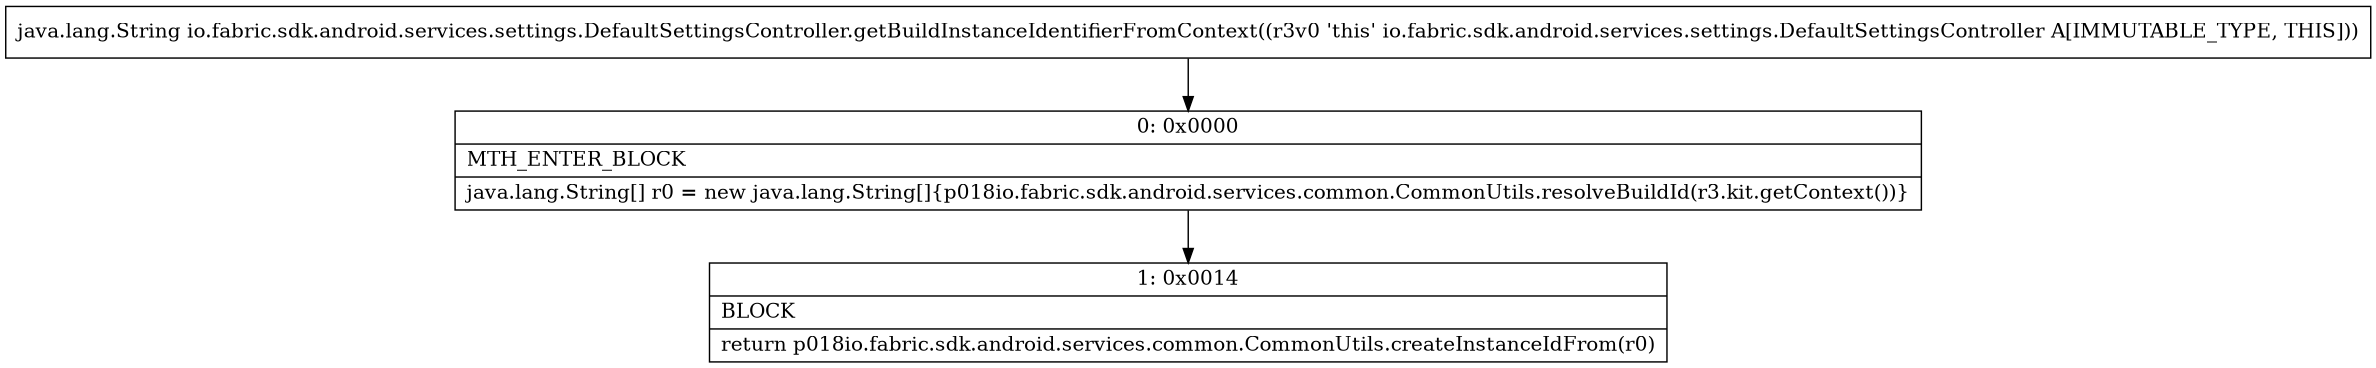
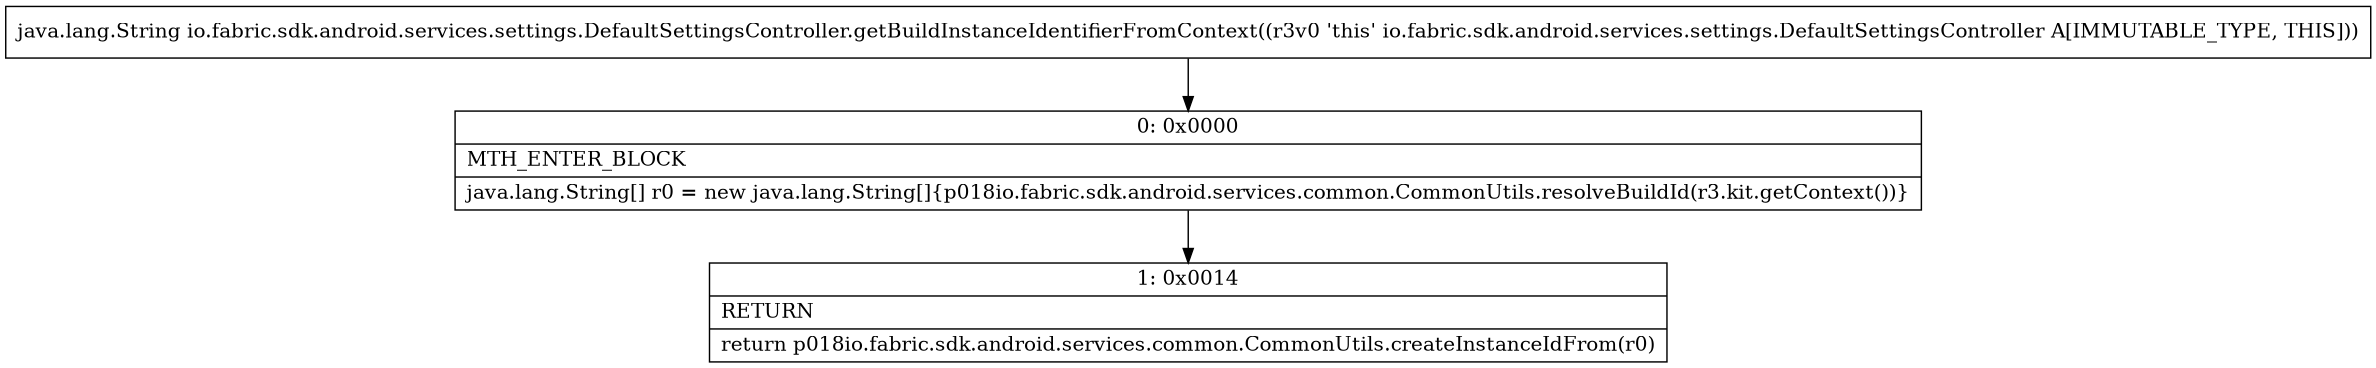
node "1: 0x0014": text "BLOCK" -> "RETURN"
